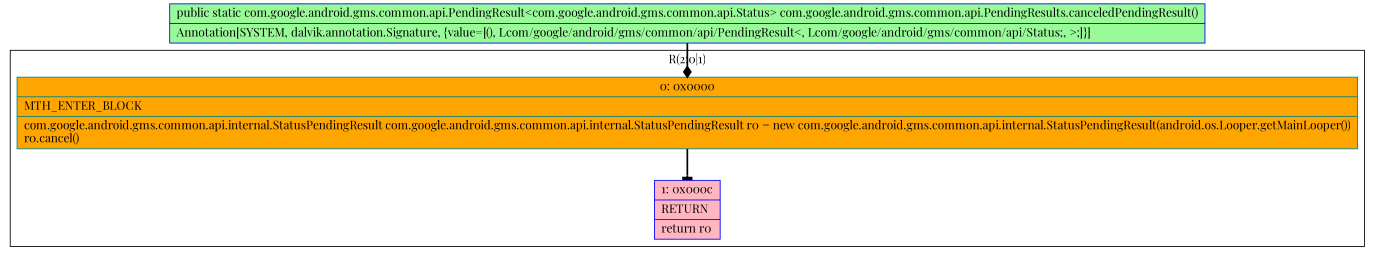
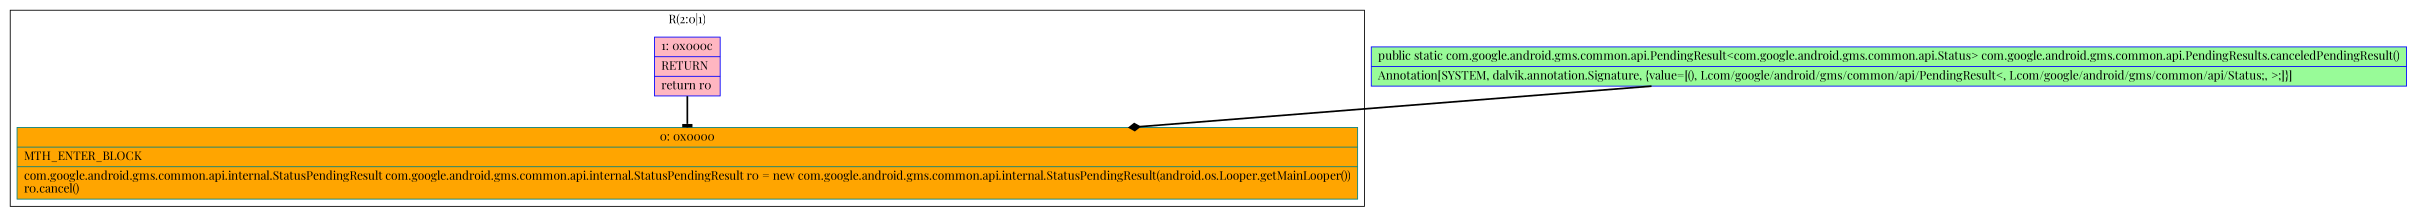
edge "0: 0x0000" -> "1: 0x000c": reversed
